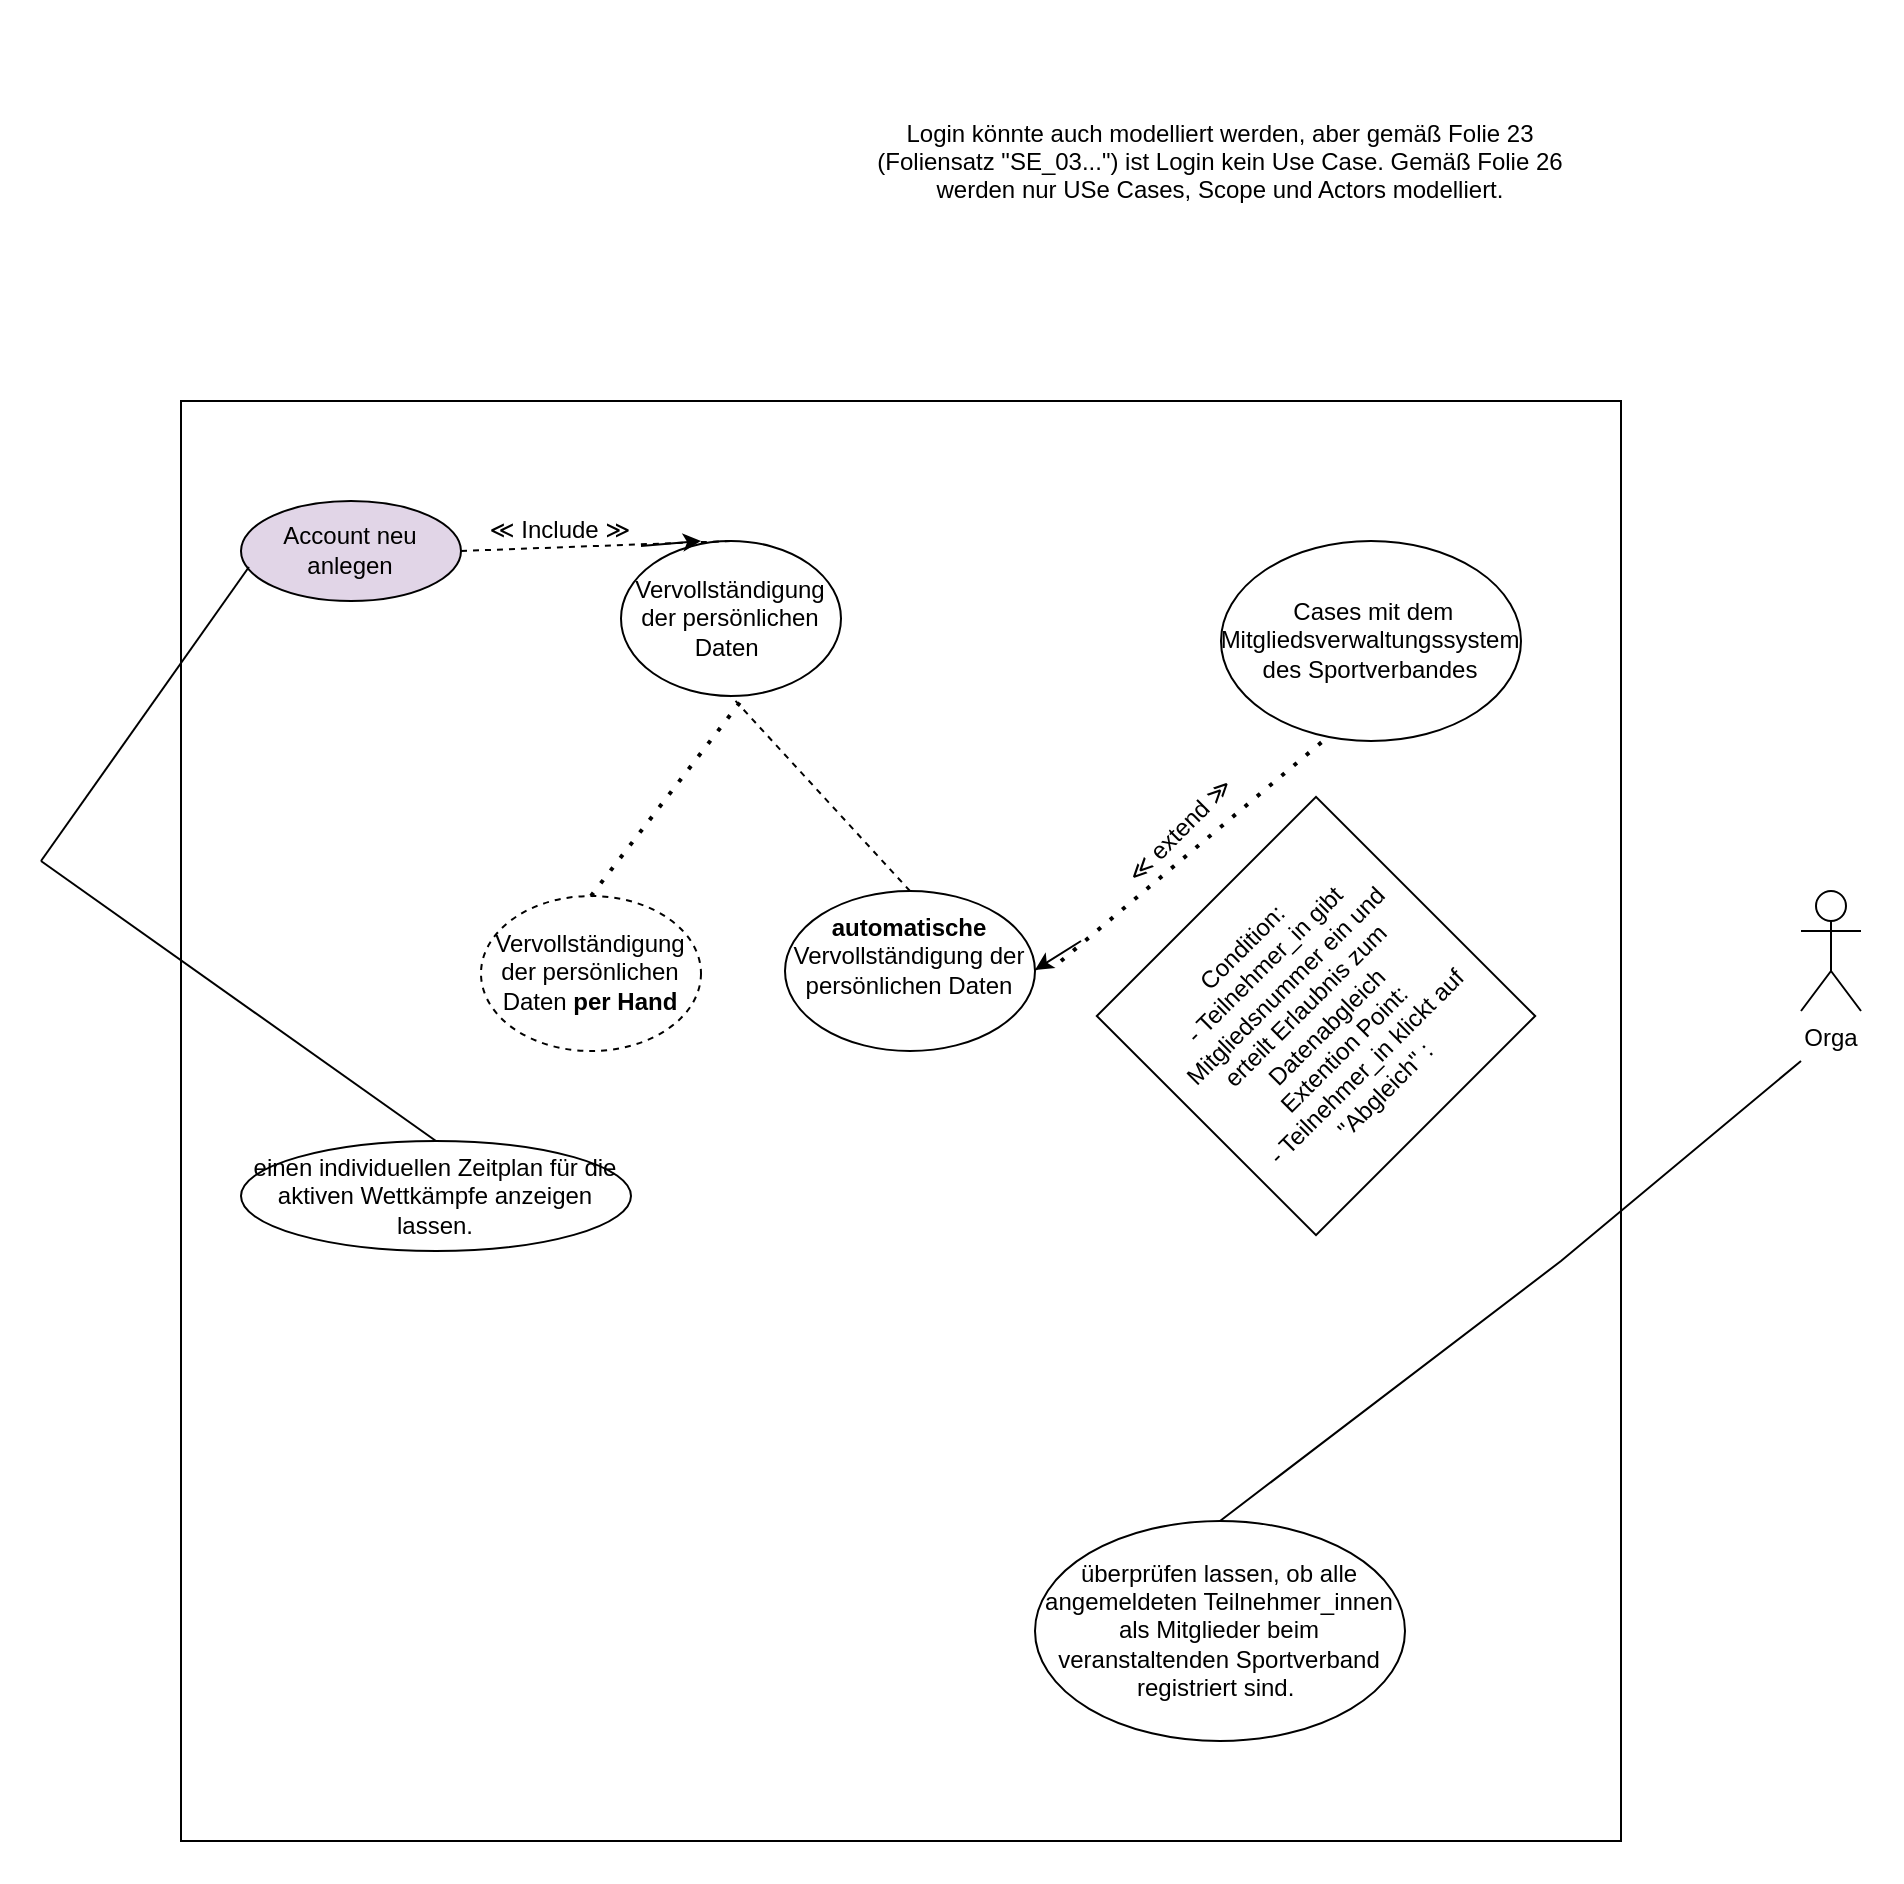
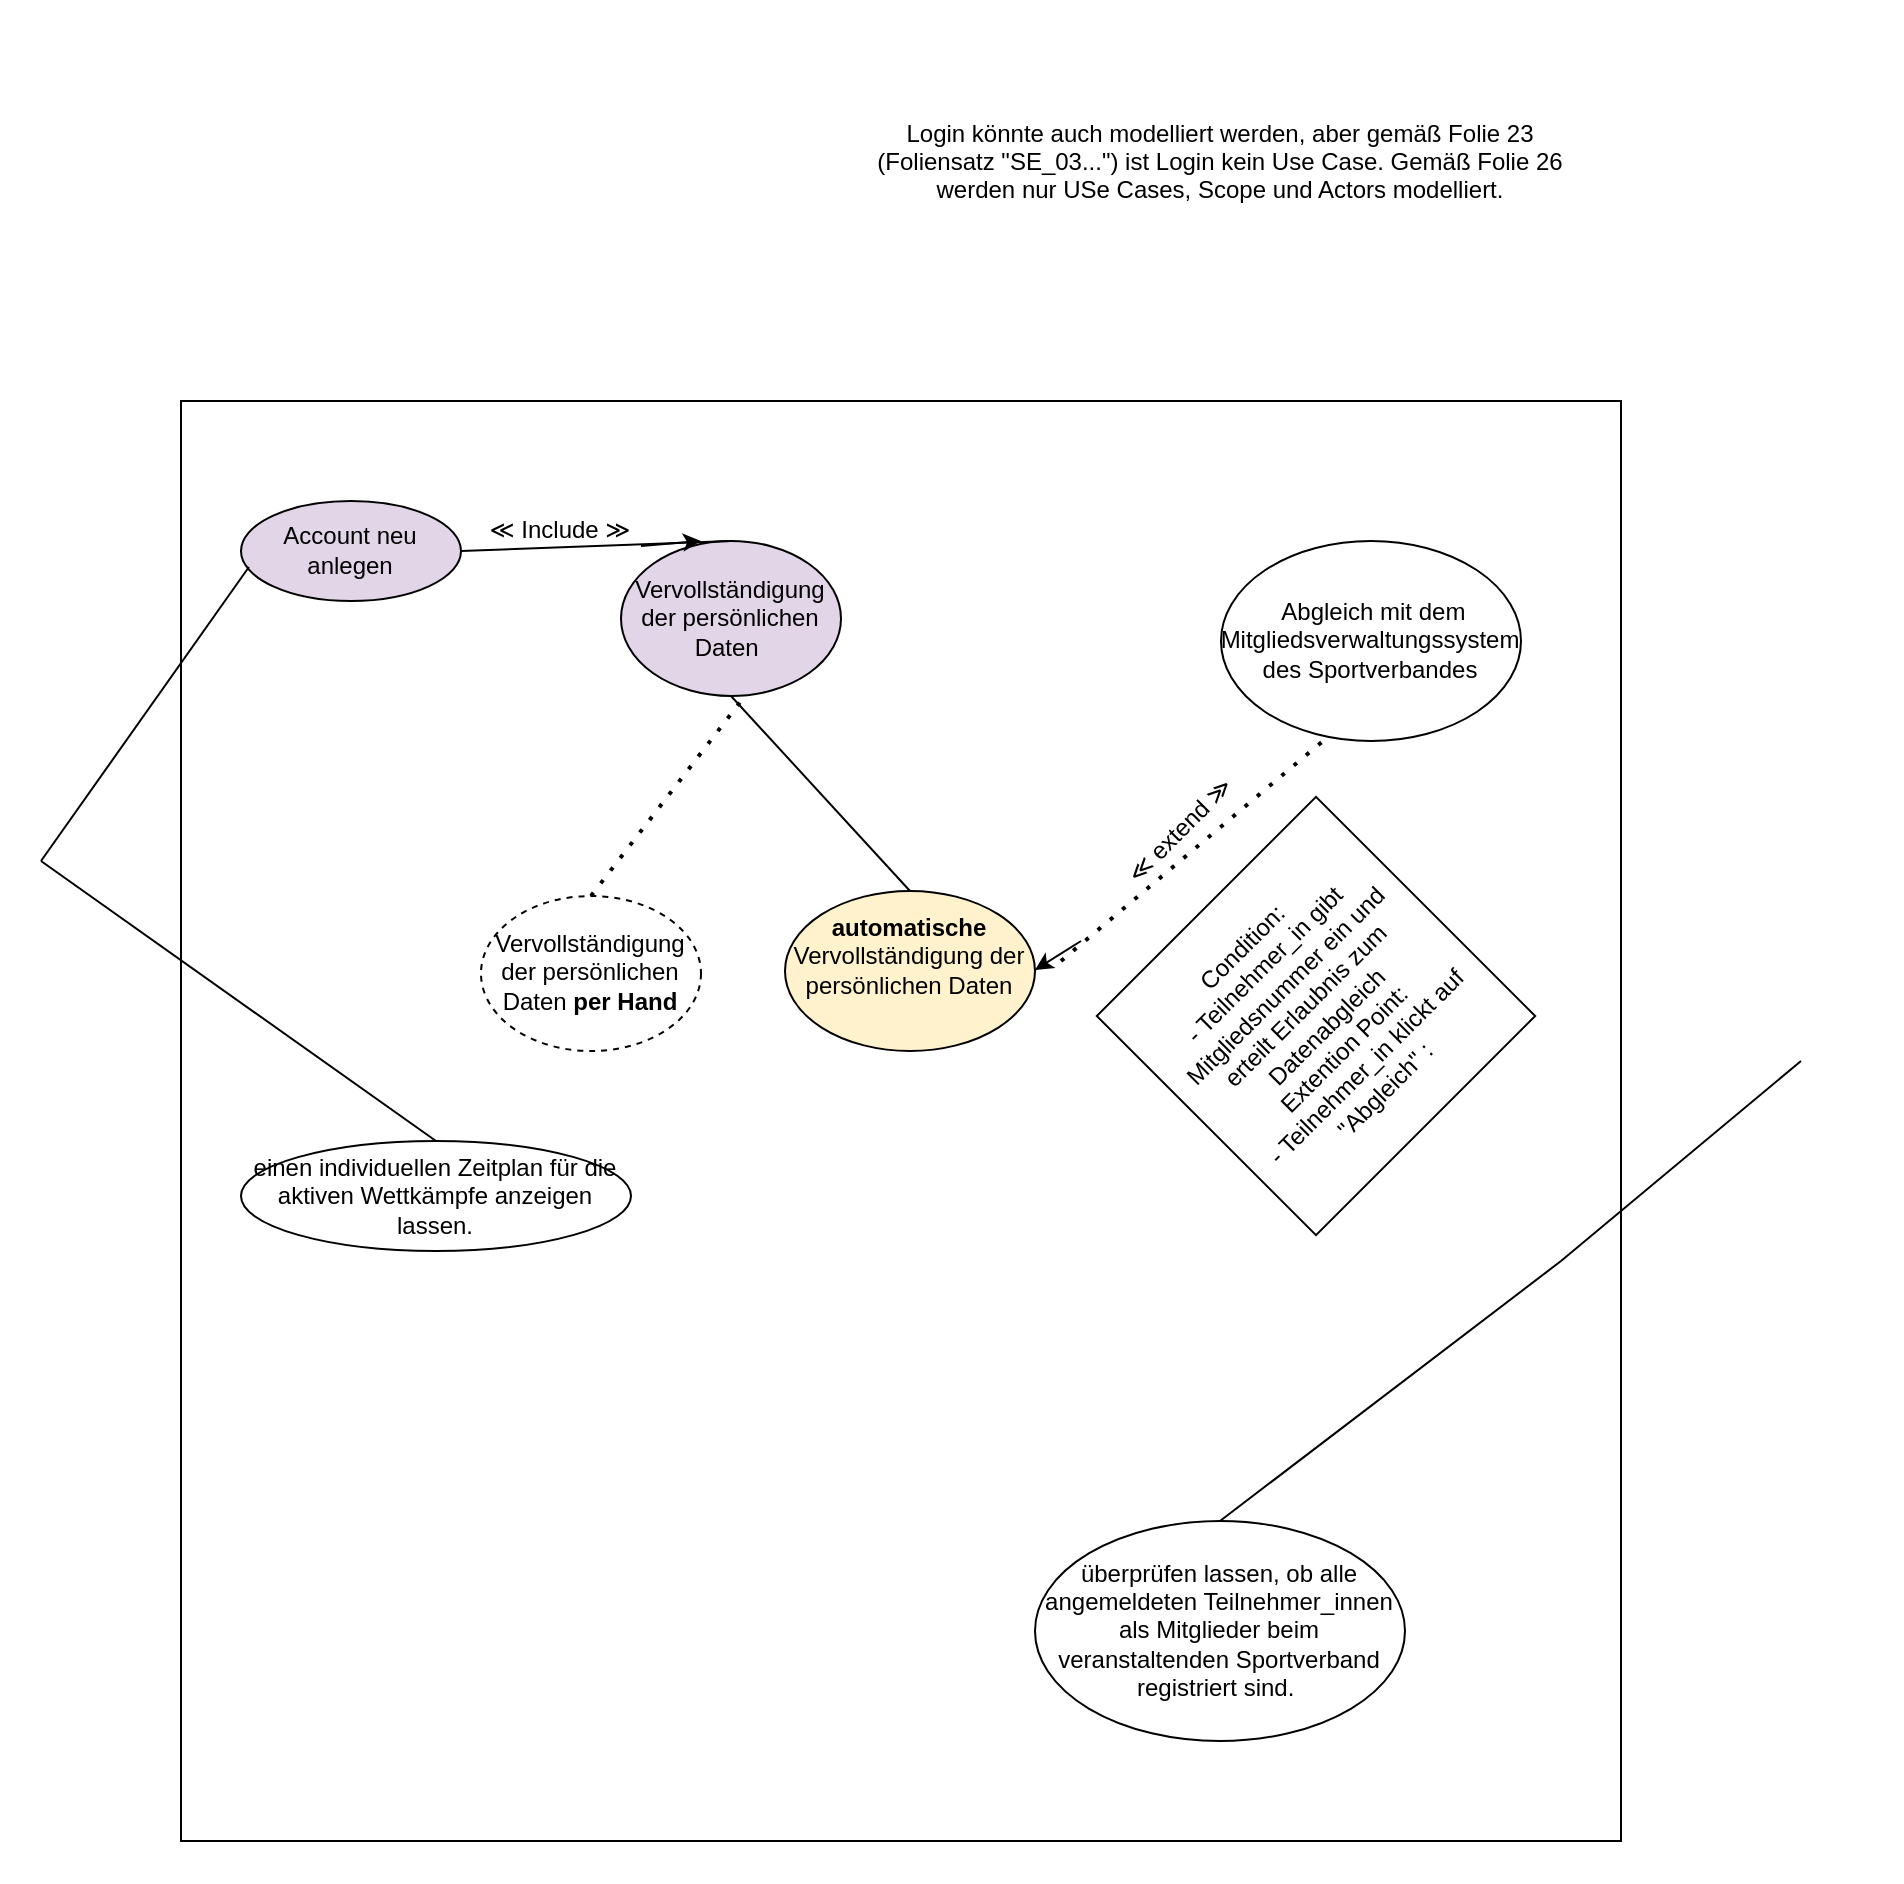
edge "Account neu anlegen" -- "Vervollständigung der persönlichen Daten": style dashed -> solid
node "Vervollständigung der persönlichen Daten": fillcolor #ffffff -> #e1d5e7
node "Cases mit dem Mitgliedsverwaltungssystem des Sportverbandes": label "Cases mit dem Mitgliedsverwaltungssystem des Sportverbandes" -> "Abgleich mit dem Mitgliedsverwaltungssystem des Sportverbandes"
edge "Vervollständigung der persönlichen Daten" -- "automatische Vervollständigung der persönlichen Daten": style dashed -> solid
node "Orga": removed
node "automatische Vervollständigung der persönlichen Daten": fillcolor #ffffff -> #fff2cc
